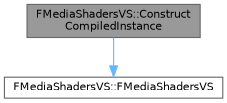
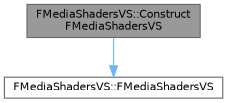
node "FMediaShadersVS::Construct CompiledInstance": label "FMediaShadersVS::Construct CompiledInstance" -> "FMediaShadersVS::Construct FMediaShadersVS"
